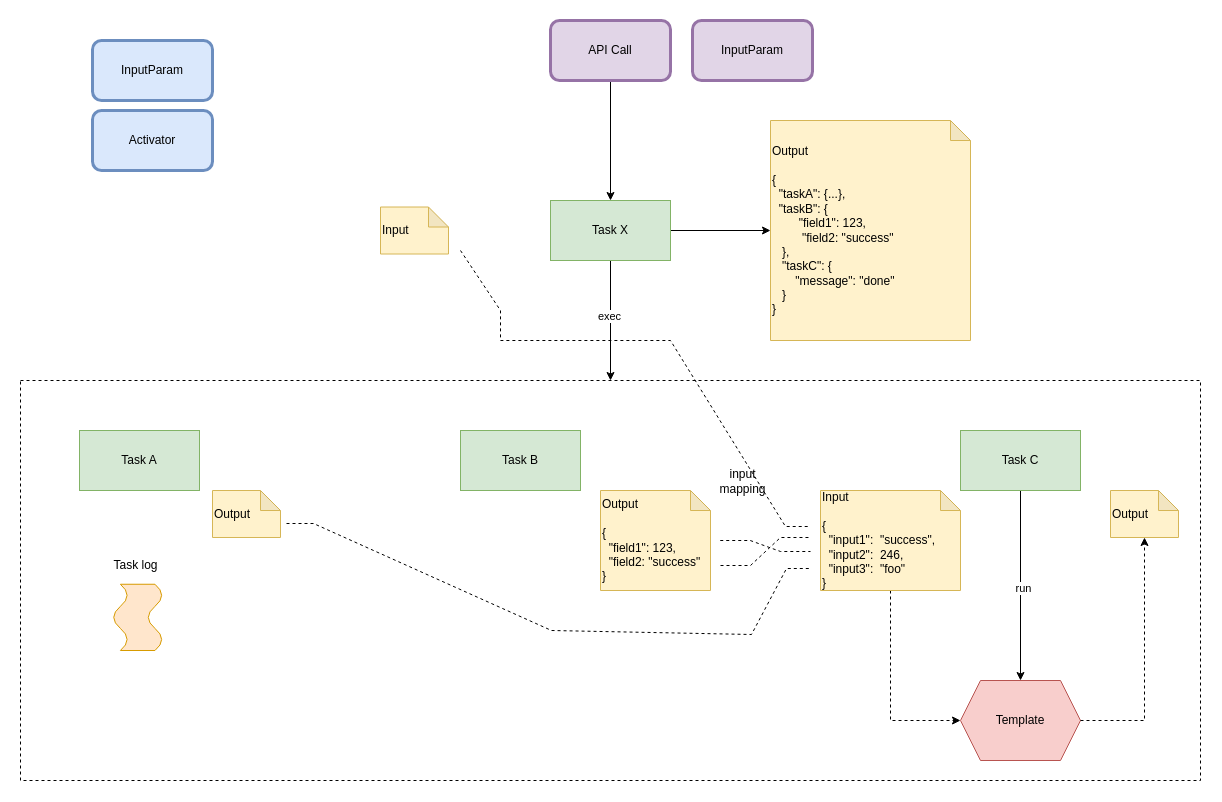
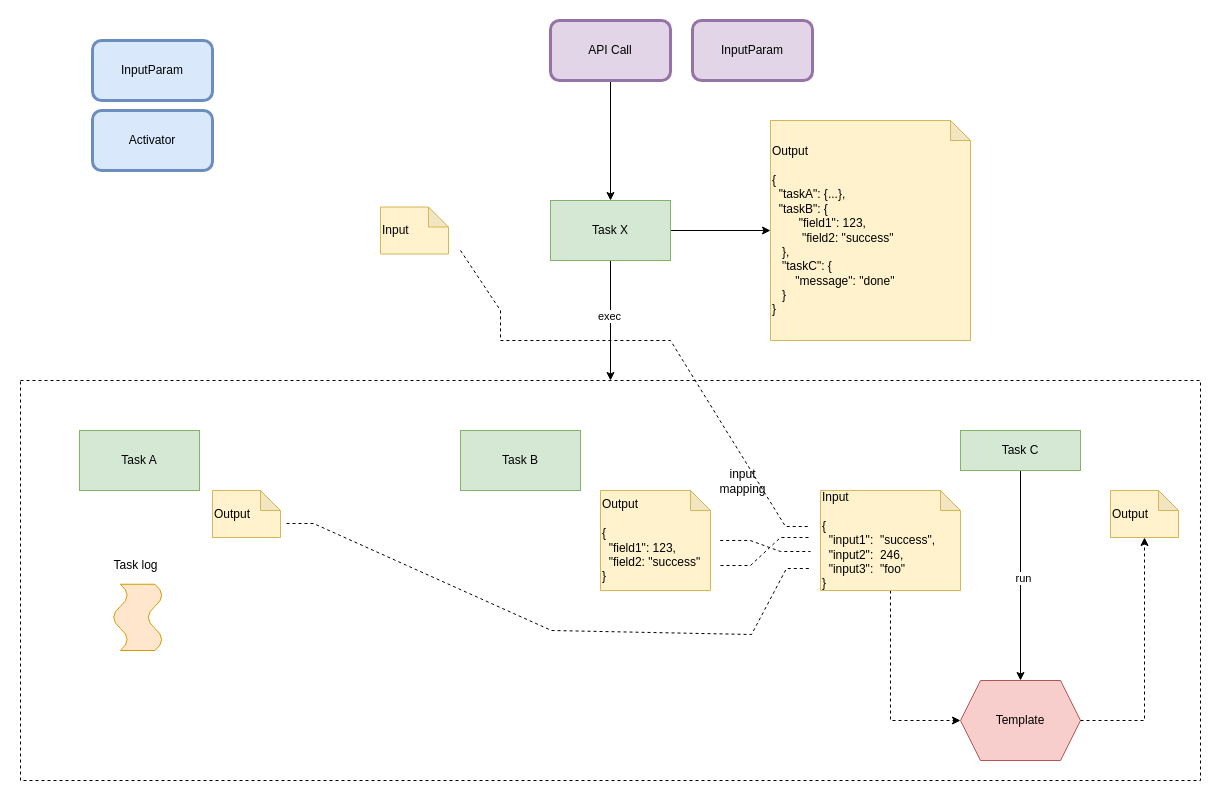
node "Task C": size 120x60 -> 120x40
